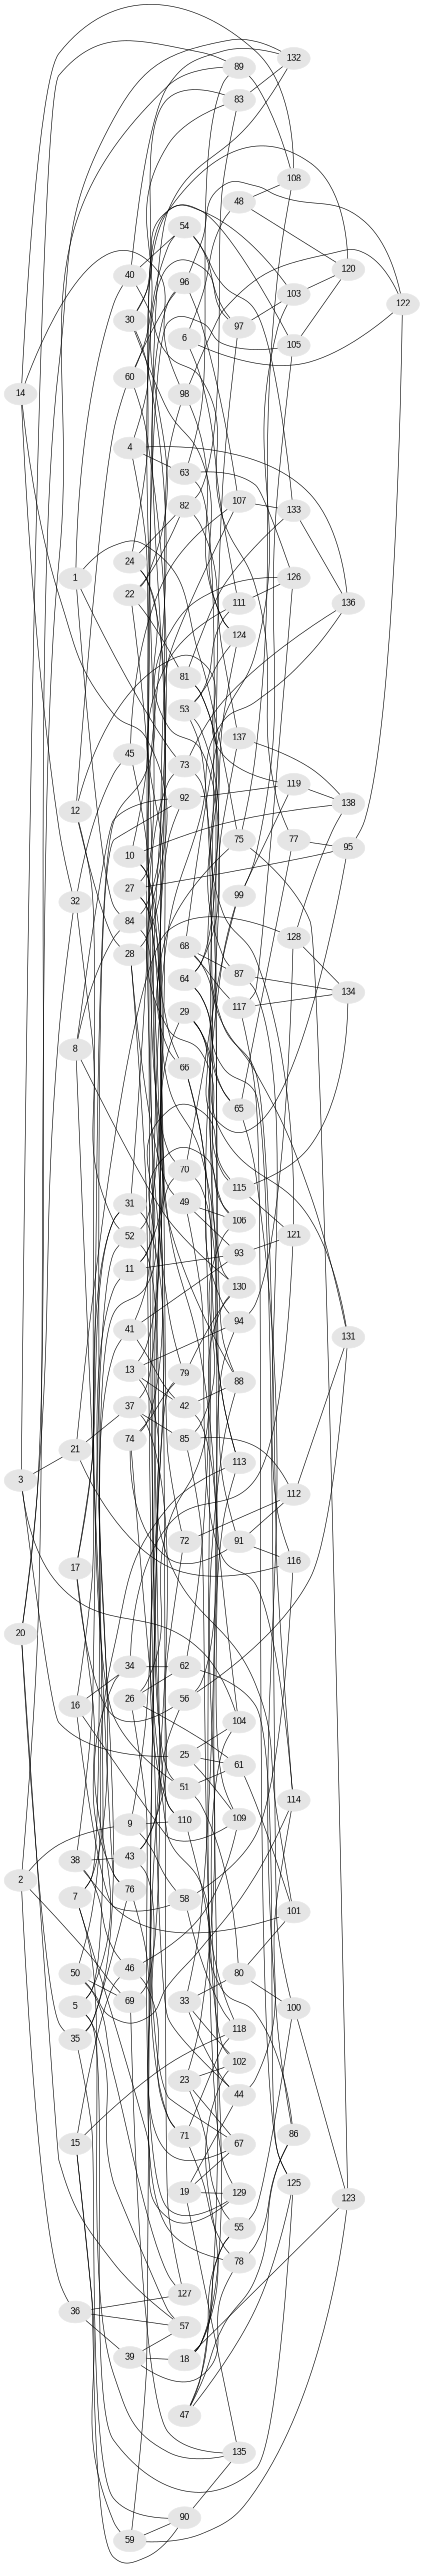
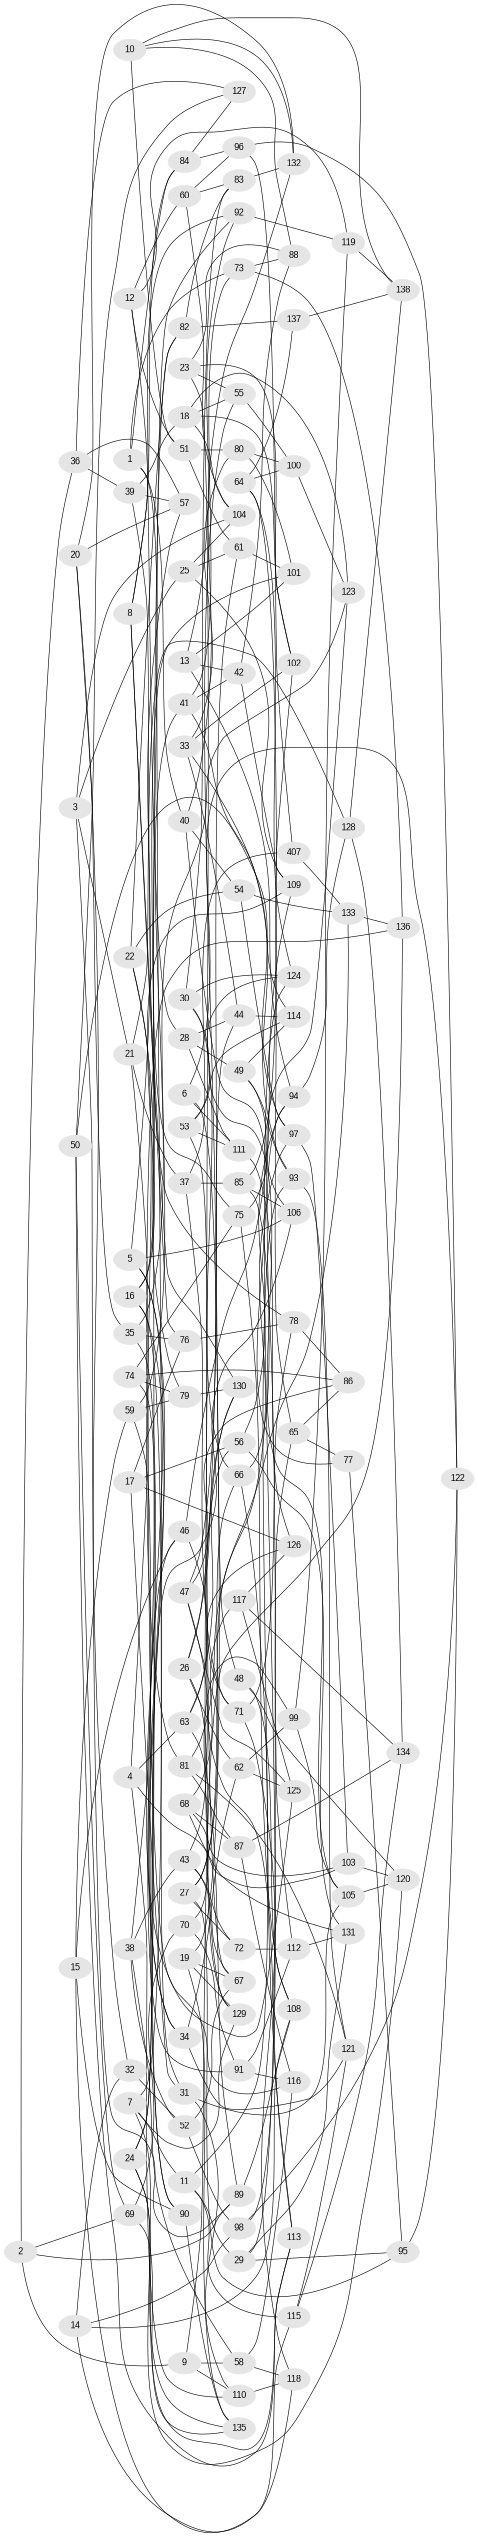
node "107": label "107" -> "407"
node "45": removed
